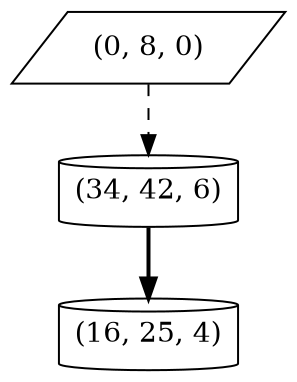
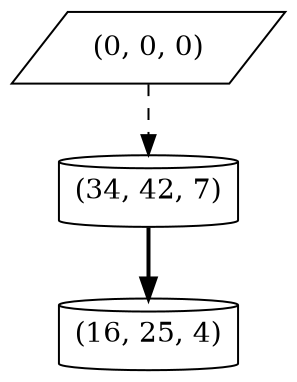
node "(0, 8, 0)": label "(0, 8, 0)" -> "(0, 0, 0)"
node "(34, 42, 6)": label "(34, 42, 6)" -> "(34, 42, 7)"
